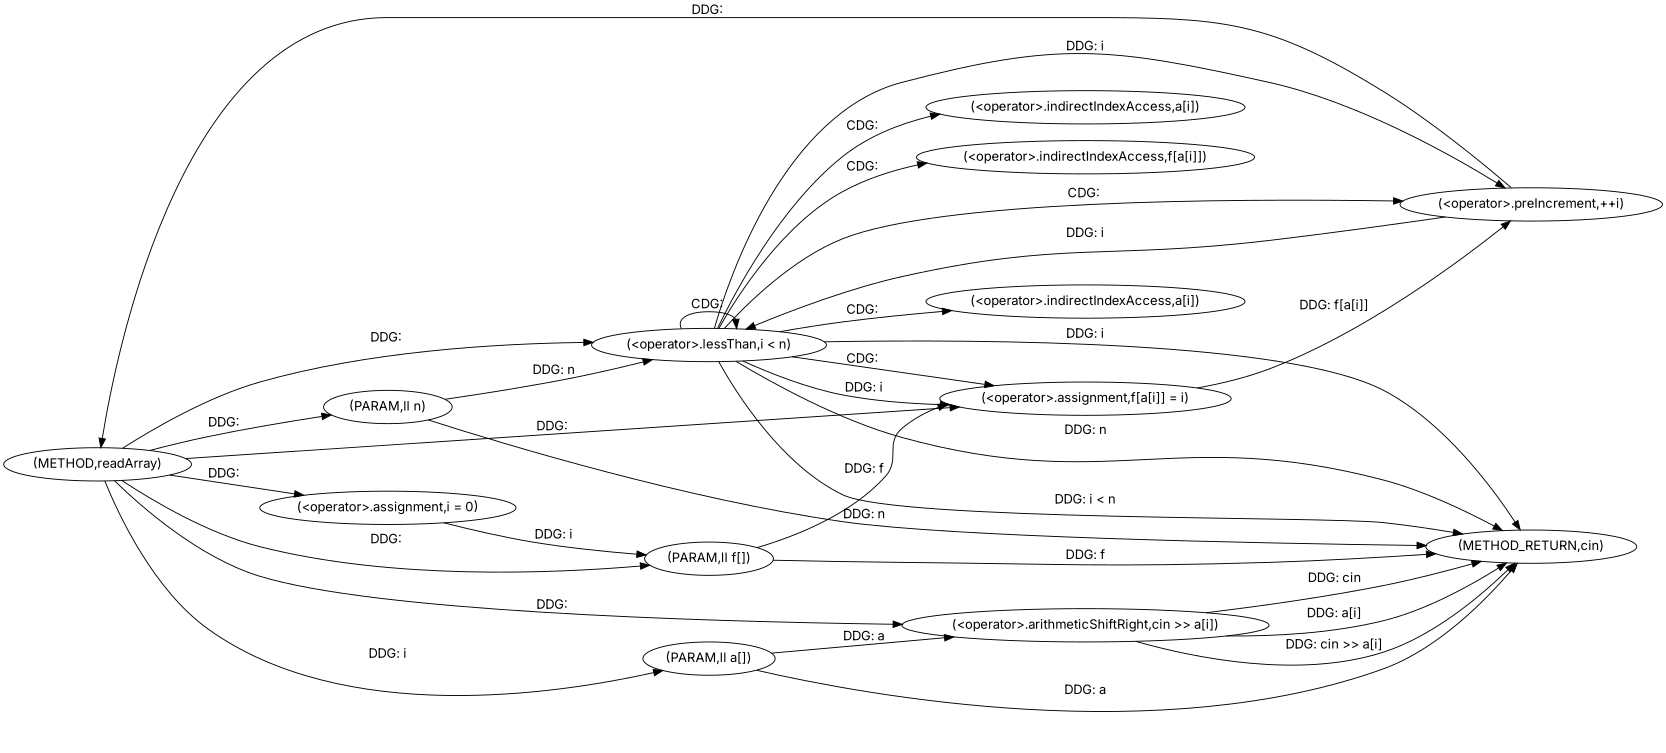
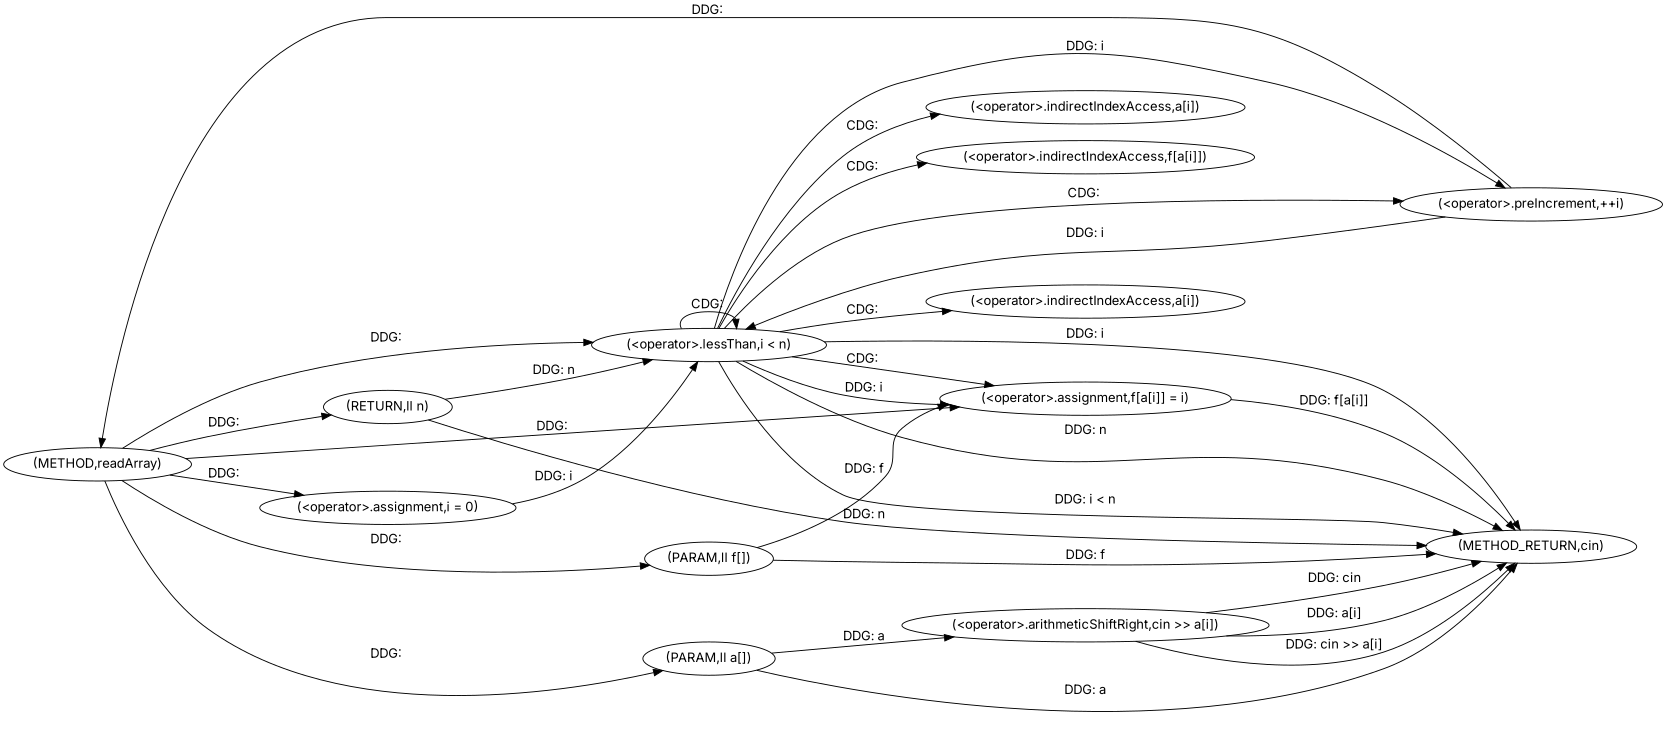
edge "(<operator>.assignment,f[a[i]] = i)" -> "(<operator>.preIncrement,++i)": now "(<operator>.assignment,f[a[i]] = i)" -> "(METHOD_RETURN,cin)"
node "(PARAM,ll n)": label "(PARAM,ll n)" -> "(RETURN,ll n)"
edge "(<operator>.assignment,i = 0)" -> "(PARAM,ll f[])": now "(<operator>.assignment,i = 0)" -> "(<operator>.lessThan,i < n)"
edge "(METHOD,readArray)" -> "(<operator>.arithmeticShiftRight,cin >> a[i])": removed, label "DDG:"
edge "(METHOD,readArray)" -> "(PARAM,ll a[])": label "DDG: i" -> "DDG: "
